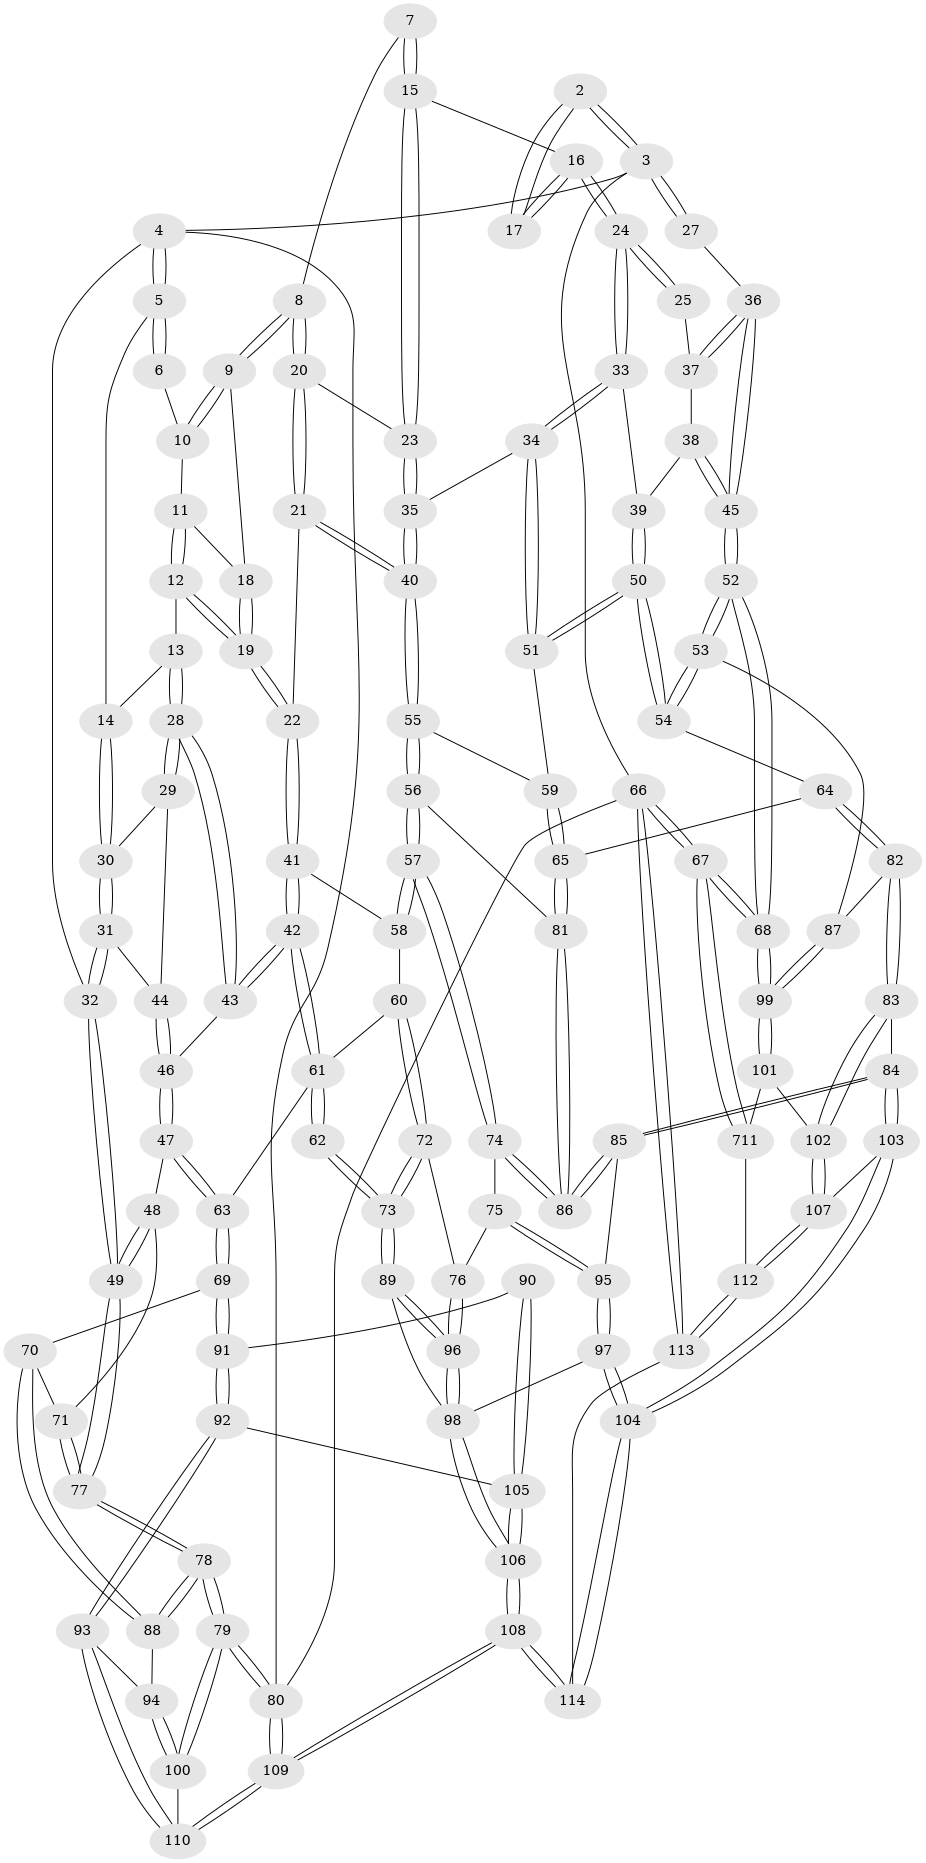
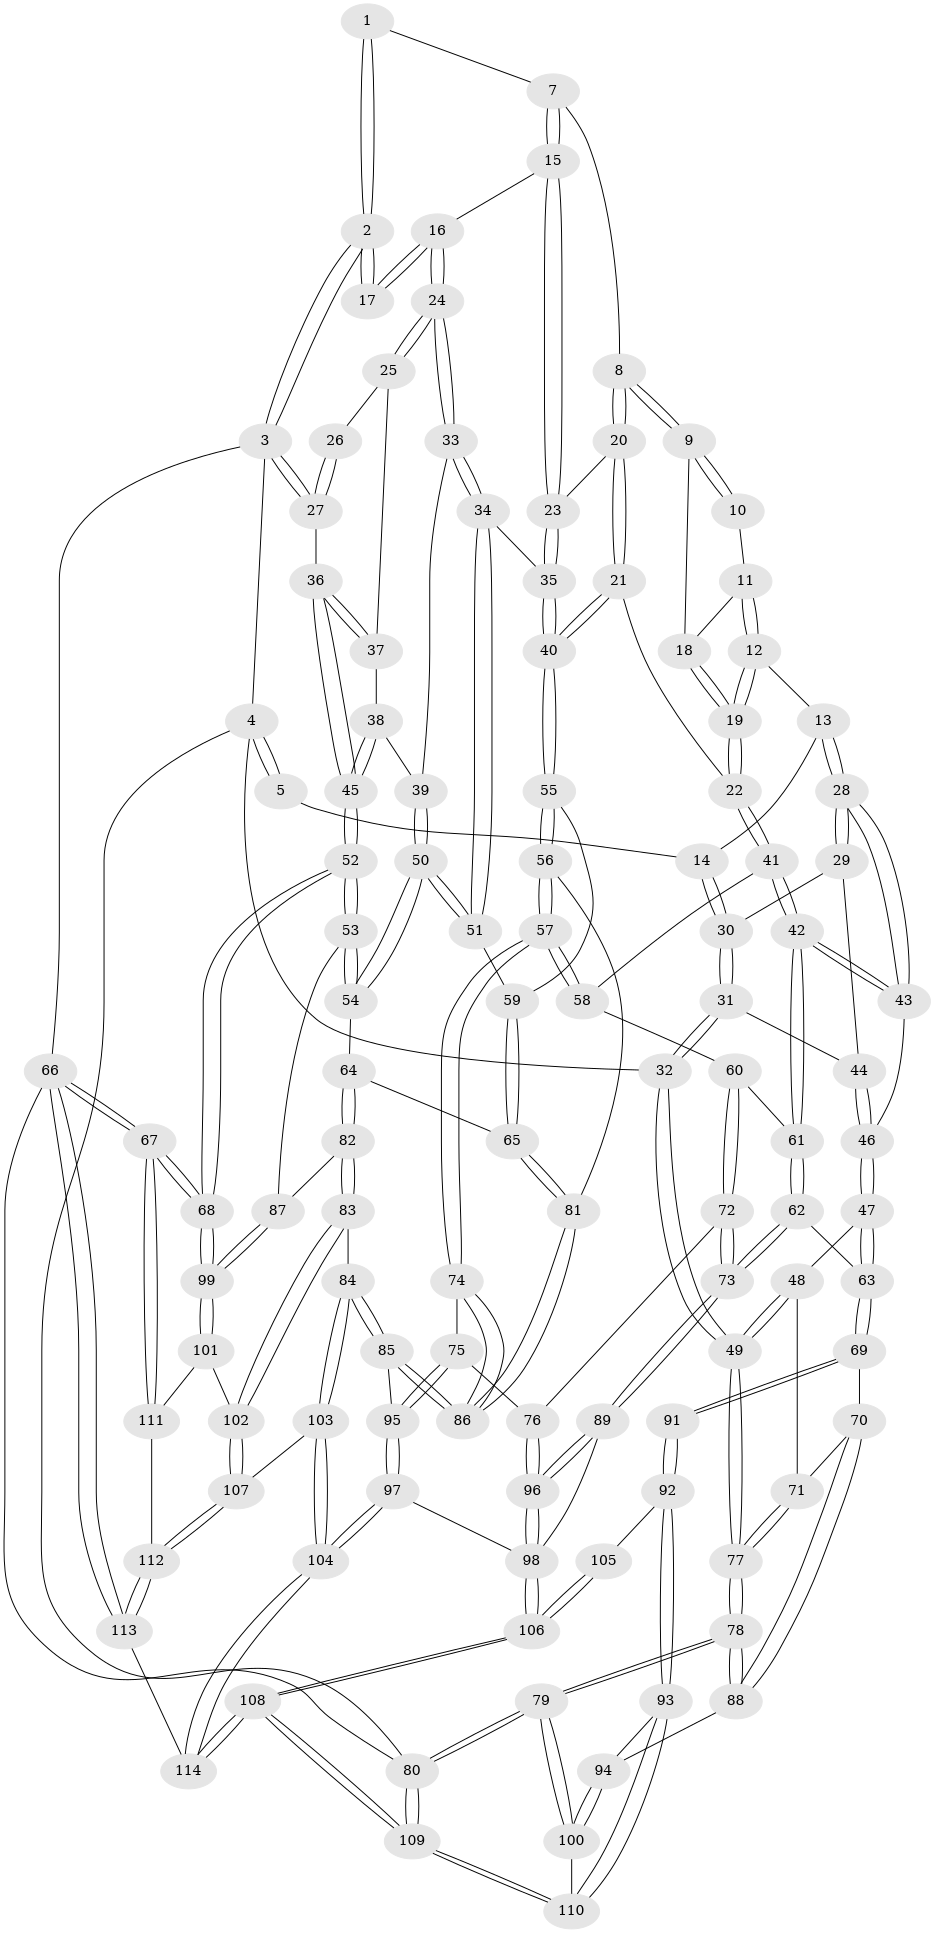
node "1": added
node "6": removed
node "26": added
node "711": label "711" -> "111"
edge "61" -- "63": now "62" -- "63"
node "90": removed
